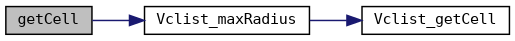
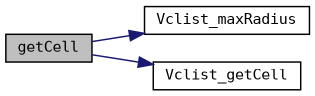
edge "Vclist_maxRadius" -> "Vclist_getCell": now "getCell" -> "Vclist_getCell"
